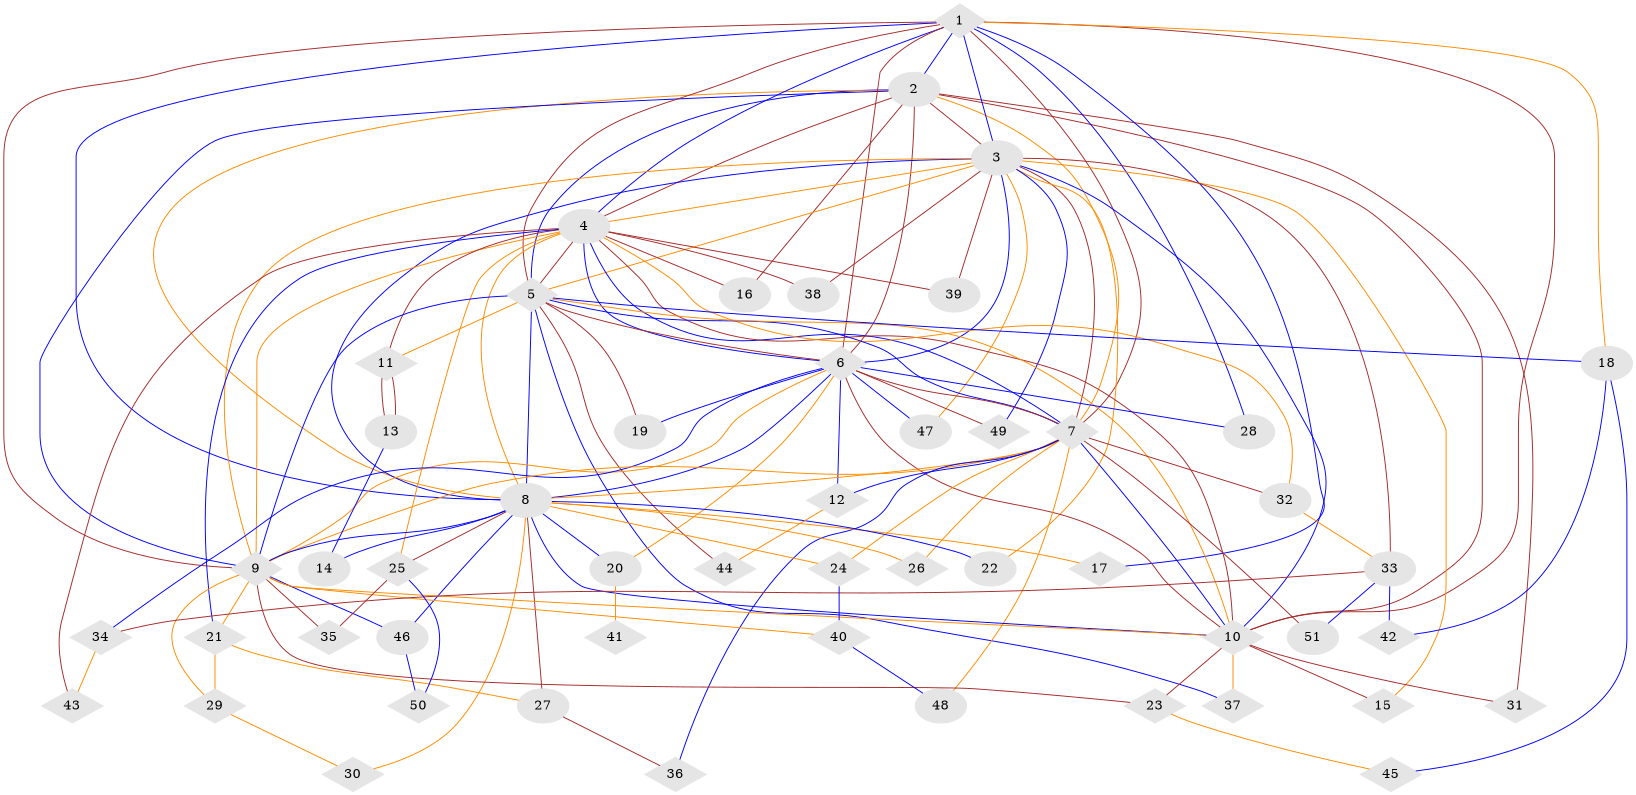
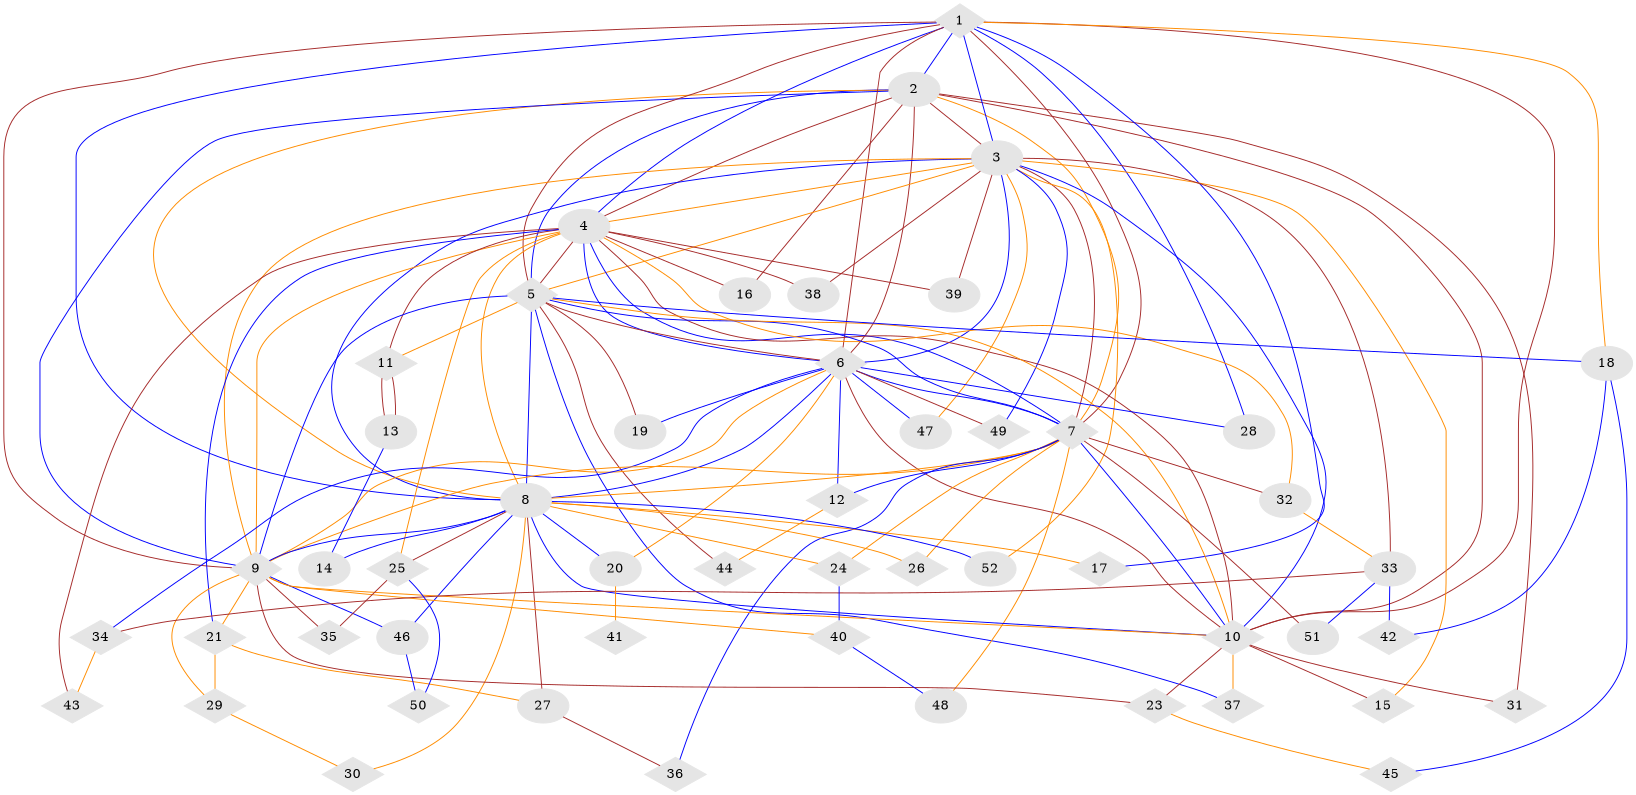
edge "6" -- "7": color brown -> blue
node "22": label "22" -> "52"
